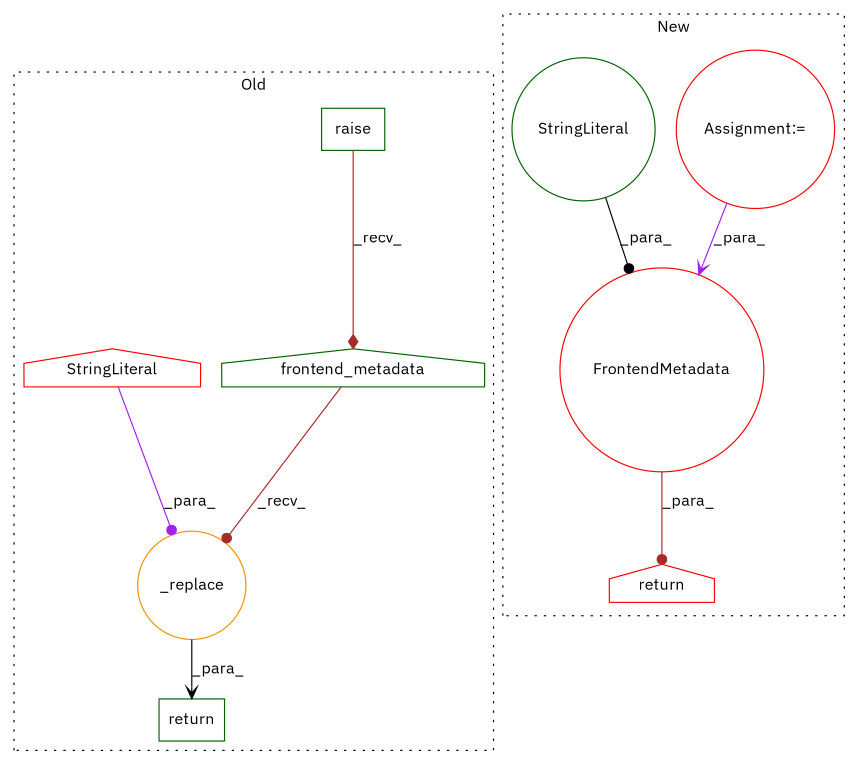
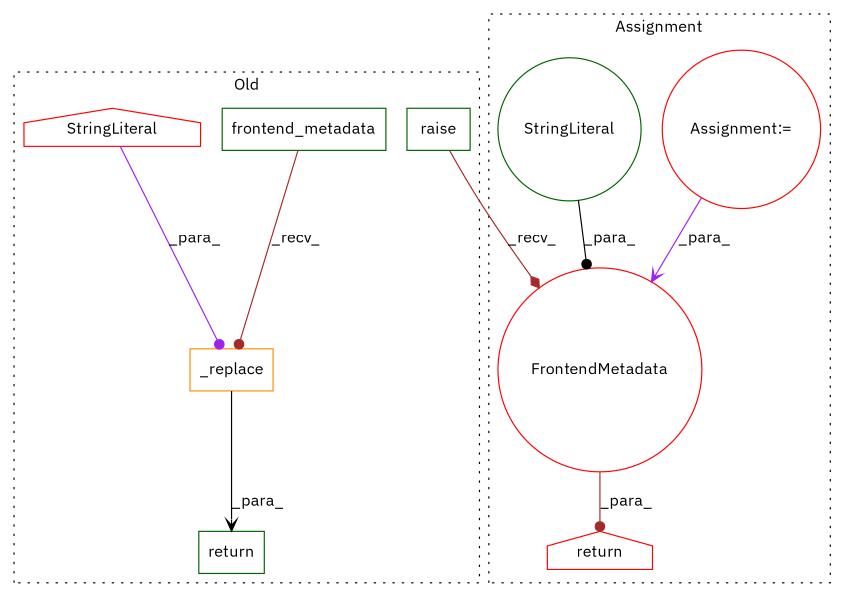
cluster "New": label "New" -> "Assignment"
edge "raise" -> "frontend_metadata": now "raise" -> "FrontendMetadata"
node "frontend_metadata": shape house -> box
node "_replace": shape circle -> box
